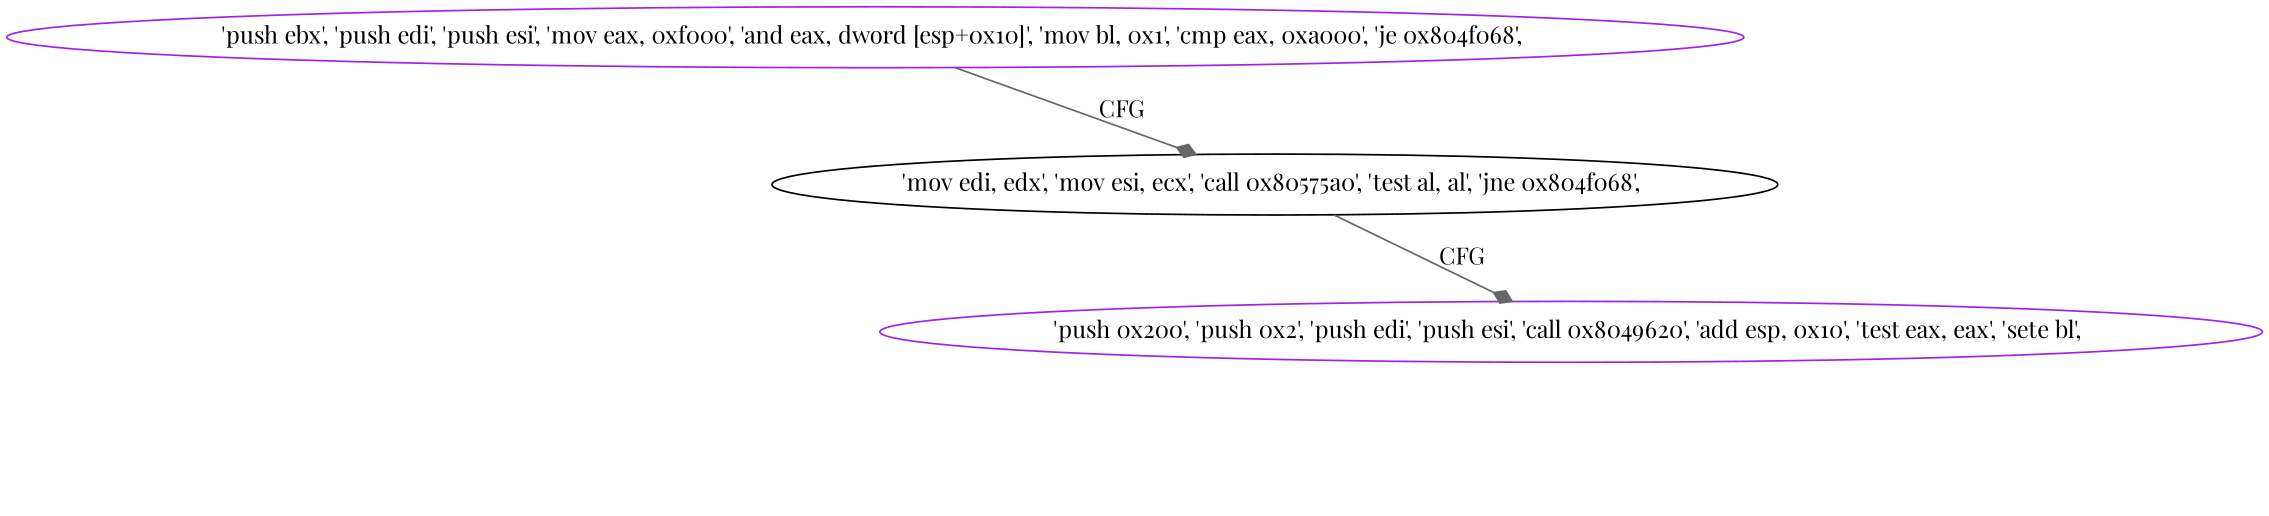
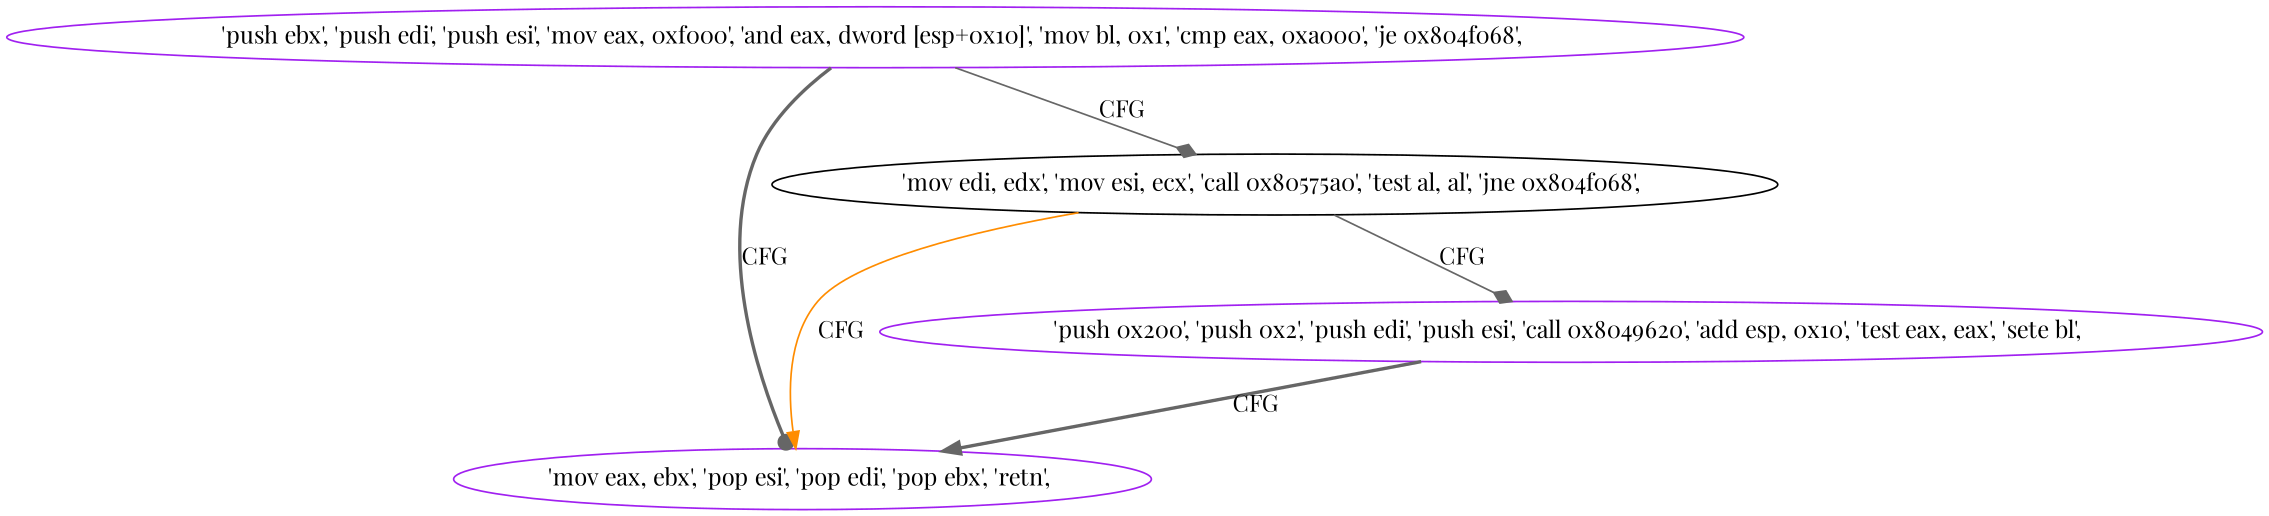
node "'mov eax, ebx', 'pop esi', 'pop edi', 'pop ebx', 'retn',": added
